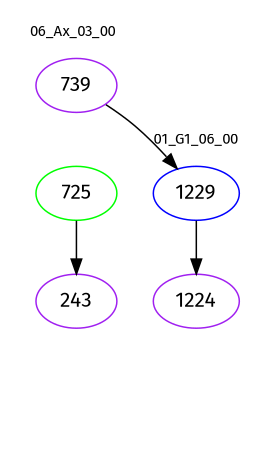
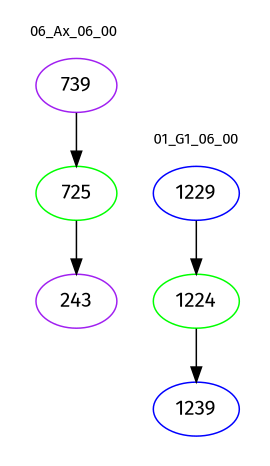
cluster "06_Ax_03_00": label "06_Ax_03_00" -> "06_Ax_06_00"
edge "739" -> "1229": now "739" -> "725"
node "1224": color purple -> green
node "1239": added
